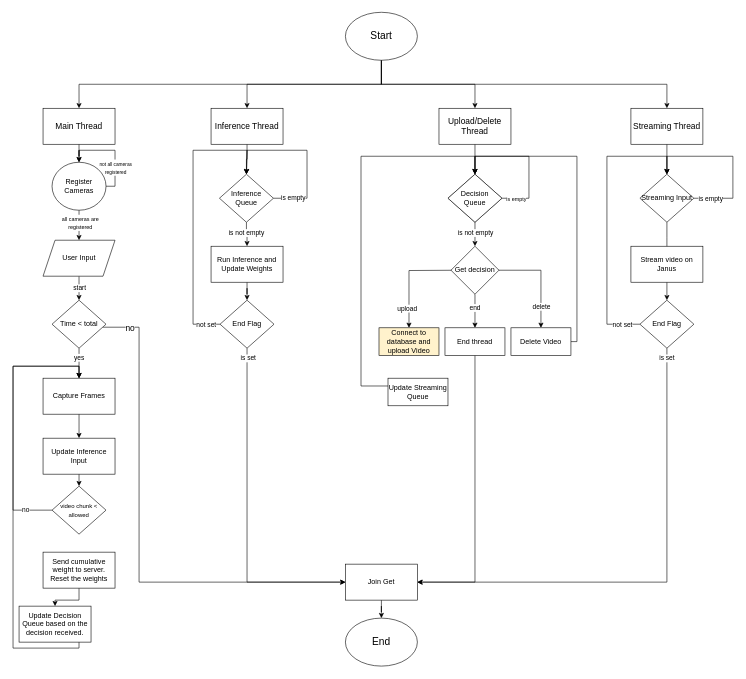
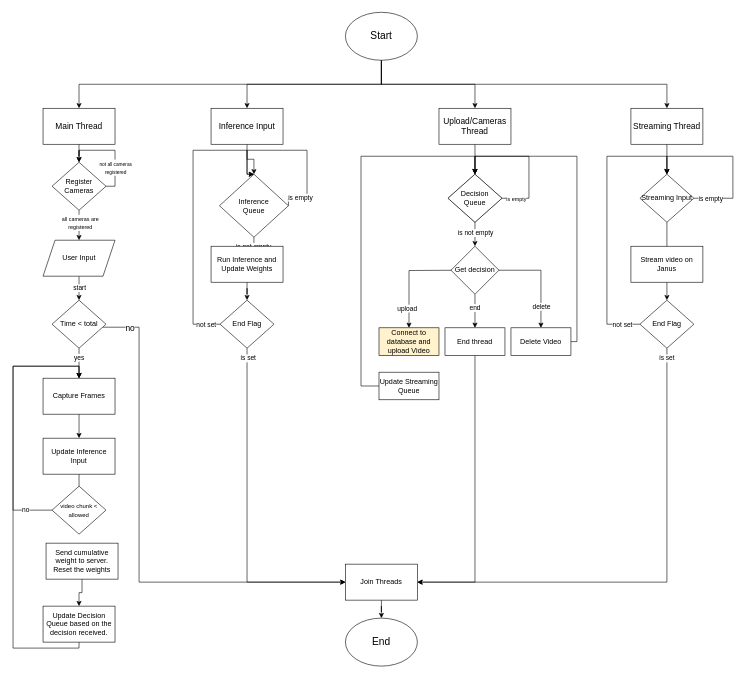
node "Inference Thread": label "Inference Thread" -> "Inference Input"
node "Upload/Delete Thread": label "Upload/Delete Thread" -> "Upload/Cameras Thread"
node "Register Cameras": shape ellipse -> diamond
node "Inference Queue": size 54x48 -> 69x63
node "Update Streaming Queue": moved (418, 392) -> (409, 386)
edge "Update Inference Input" -> "video chunk < allowed": arrowhead classic -> none
node "Send cumulative weight to server. Reset the weights": moved (79, 570) -> (82, 561)
node "Join Get": label "Join Get" -> "Join Threads"
node "Update Decision Queue based on the decision received.": moved (55, 624) -> (79, 624)
